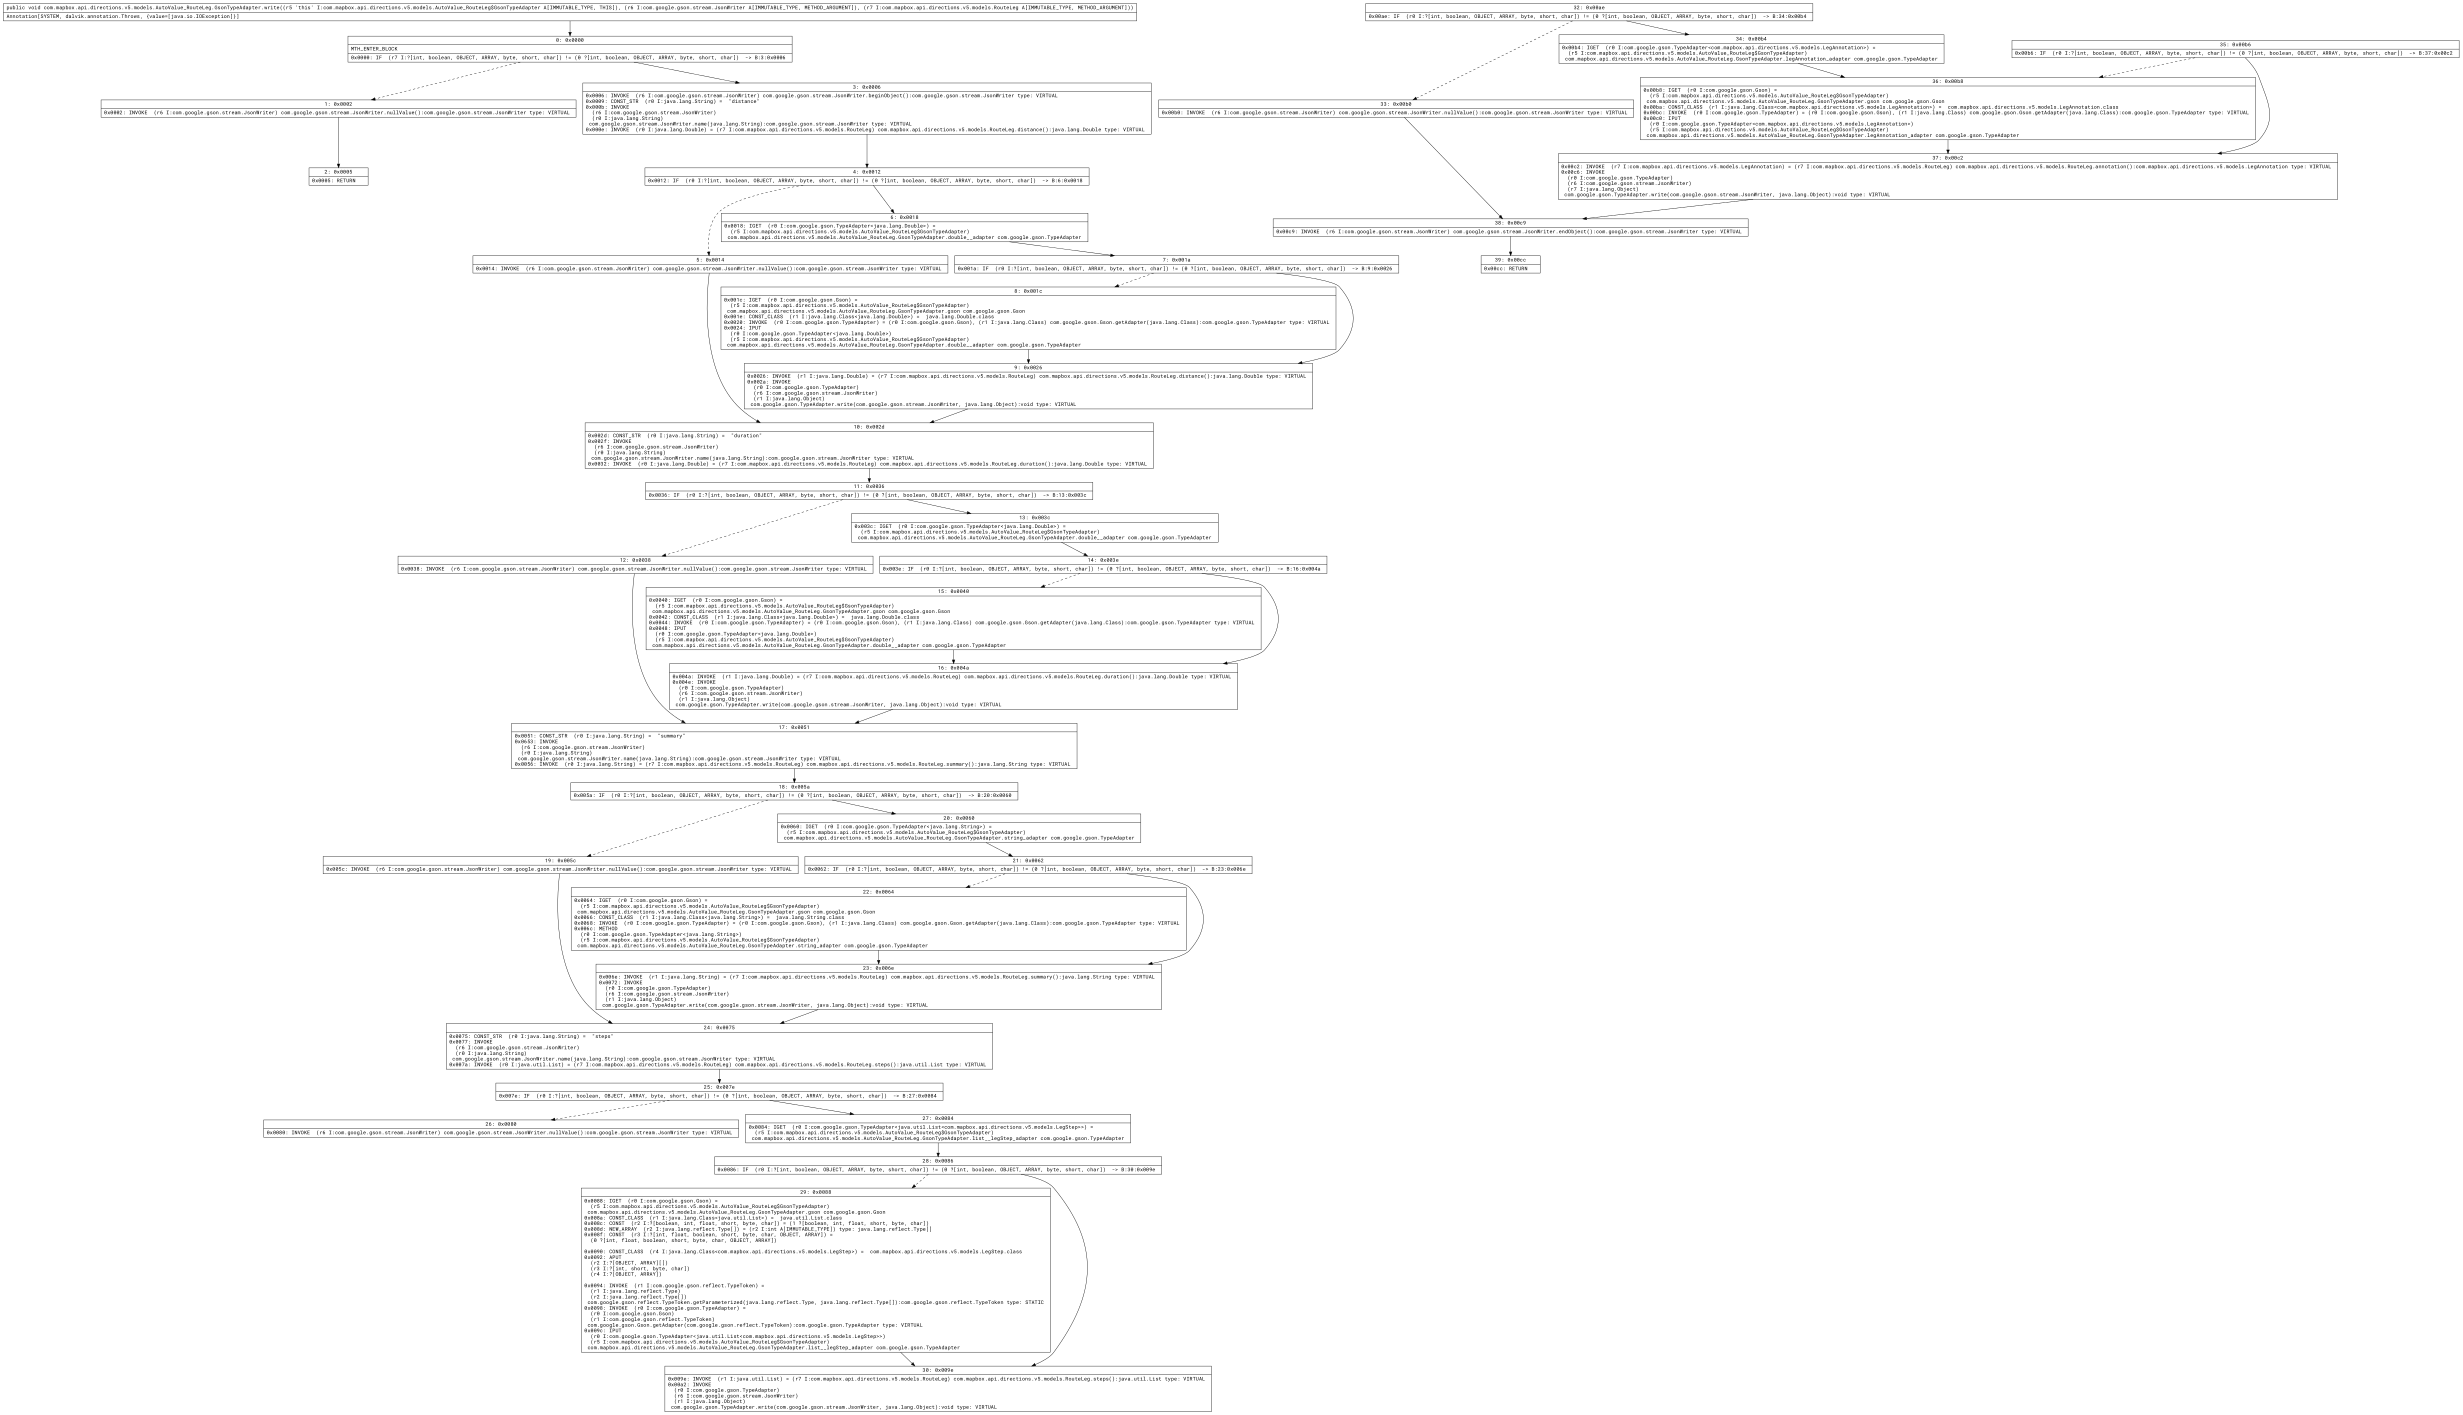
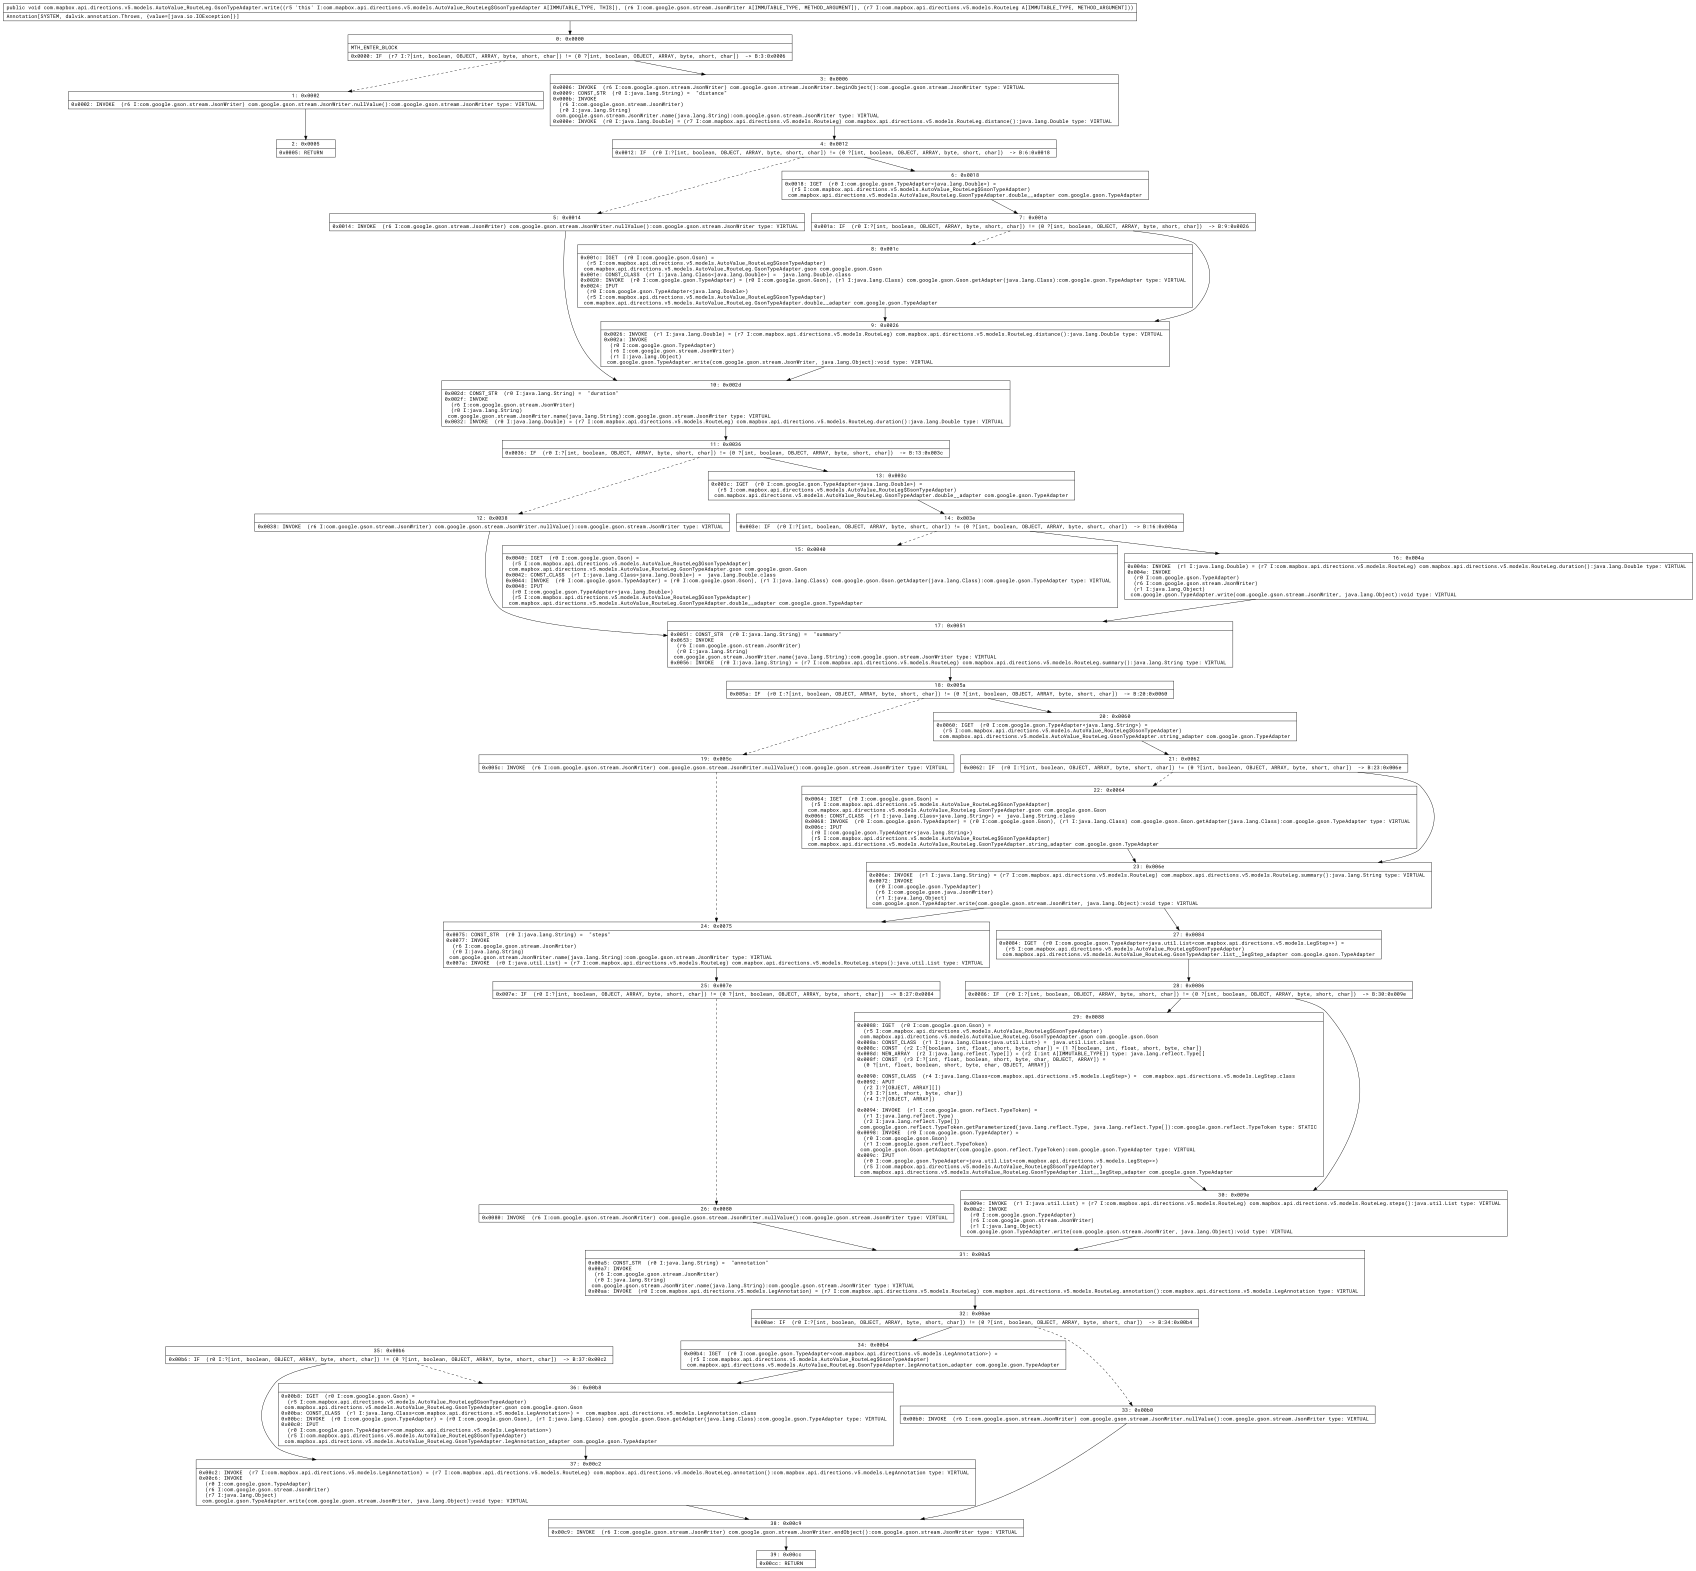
edge "15: 0x0040" -> "16: 0x004a": removed
node "22: 0x0064": text "0x006c: METHOD" -> "0x006c: IPUT"
edge "19: 0x005c" -> "24: 0x0075": style solid -> dashed
node "23: 0x006e": text "(r6 I:com.google.gson.stream.JsonWriter)" -> "(r6 I:com.google.gson.java.JsonWriter)"
edge "25: 0x007e" -> "27: 0x0084": now "23: 0x006e" -> "27: 0x0084"
edge "28: 0x0086" -> "29: 0x0088": style dashed -> solid
node "31: 0x00a5": added
